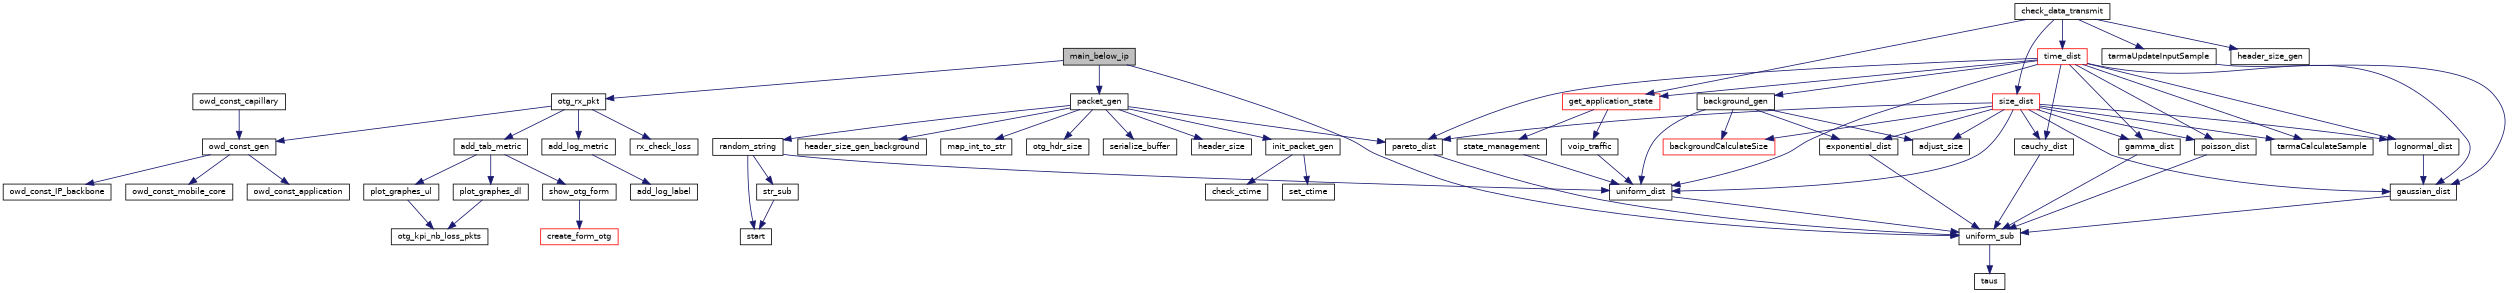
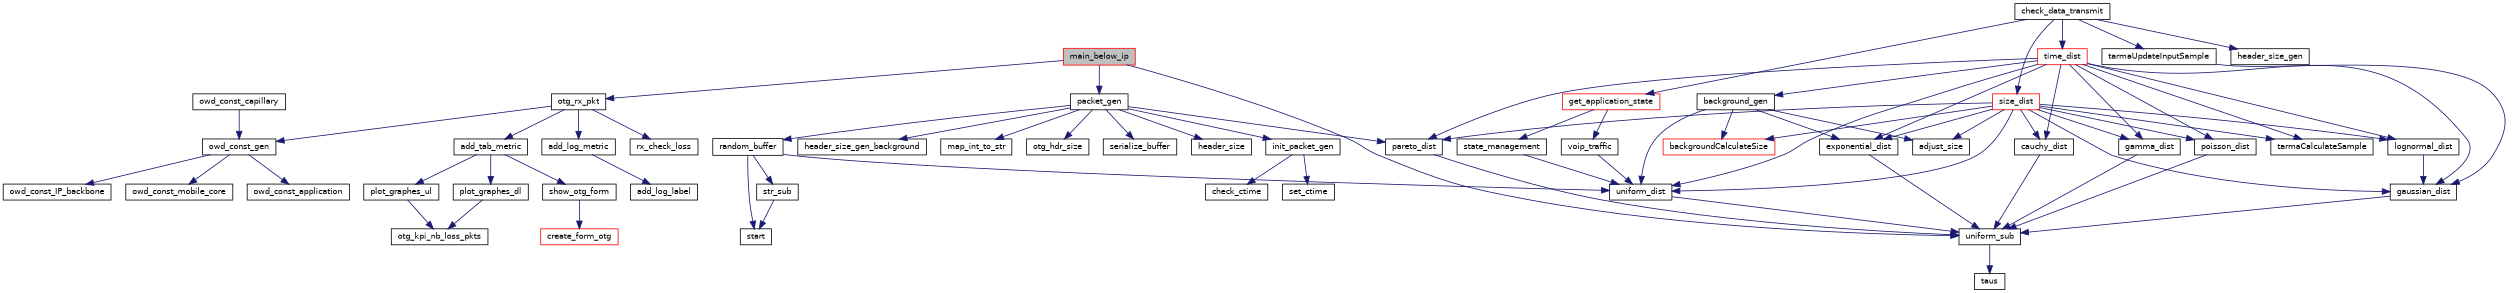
node "main_below_ip": color black -> red
edge "time_dist" -> "get_application_state": now "time_dist" -> "exponential_dist"
node "random_string": label "random_string" -> "random_buffer"
